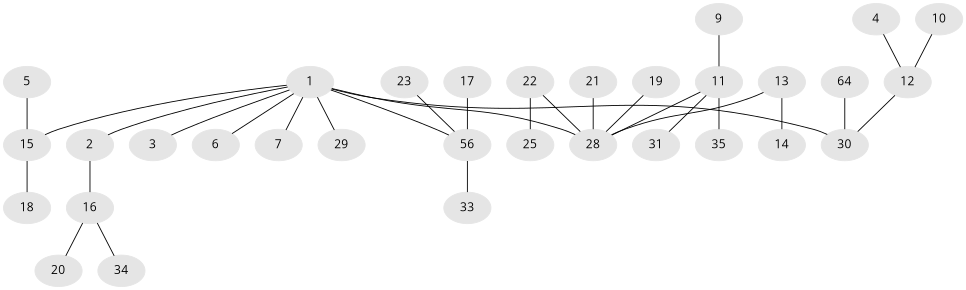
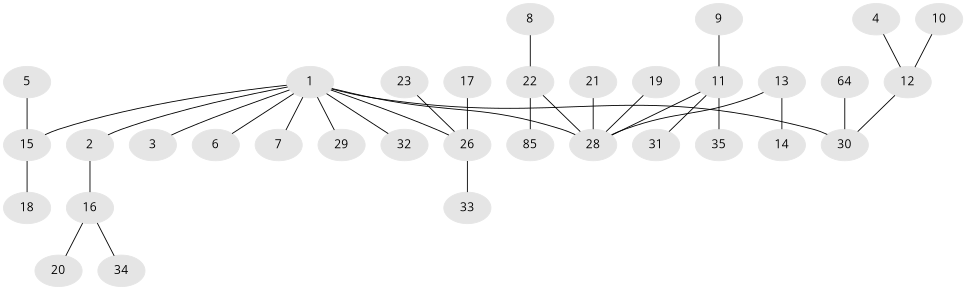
node "8": added
node "32": added
node "56": label "56" -> "26"
node "25": label "25" -> "85"
